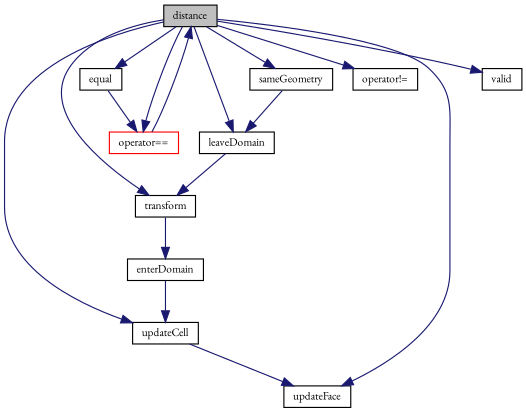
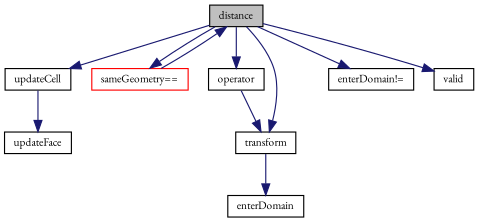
node "equal": removed
node "sameGeometry": removed
node "operator!=": label "operator!=" -> "enterDomain!="
edge "distance" -> "updateFace": removed
node "operator==": label "operator==" -> "sameGeometry=="
node "leaveDomain": label "leaveDomain" -> "operator"
edge "enterDomain" -> "updateCell": removed
